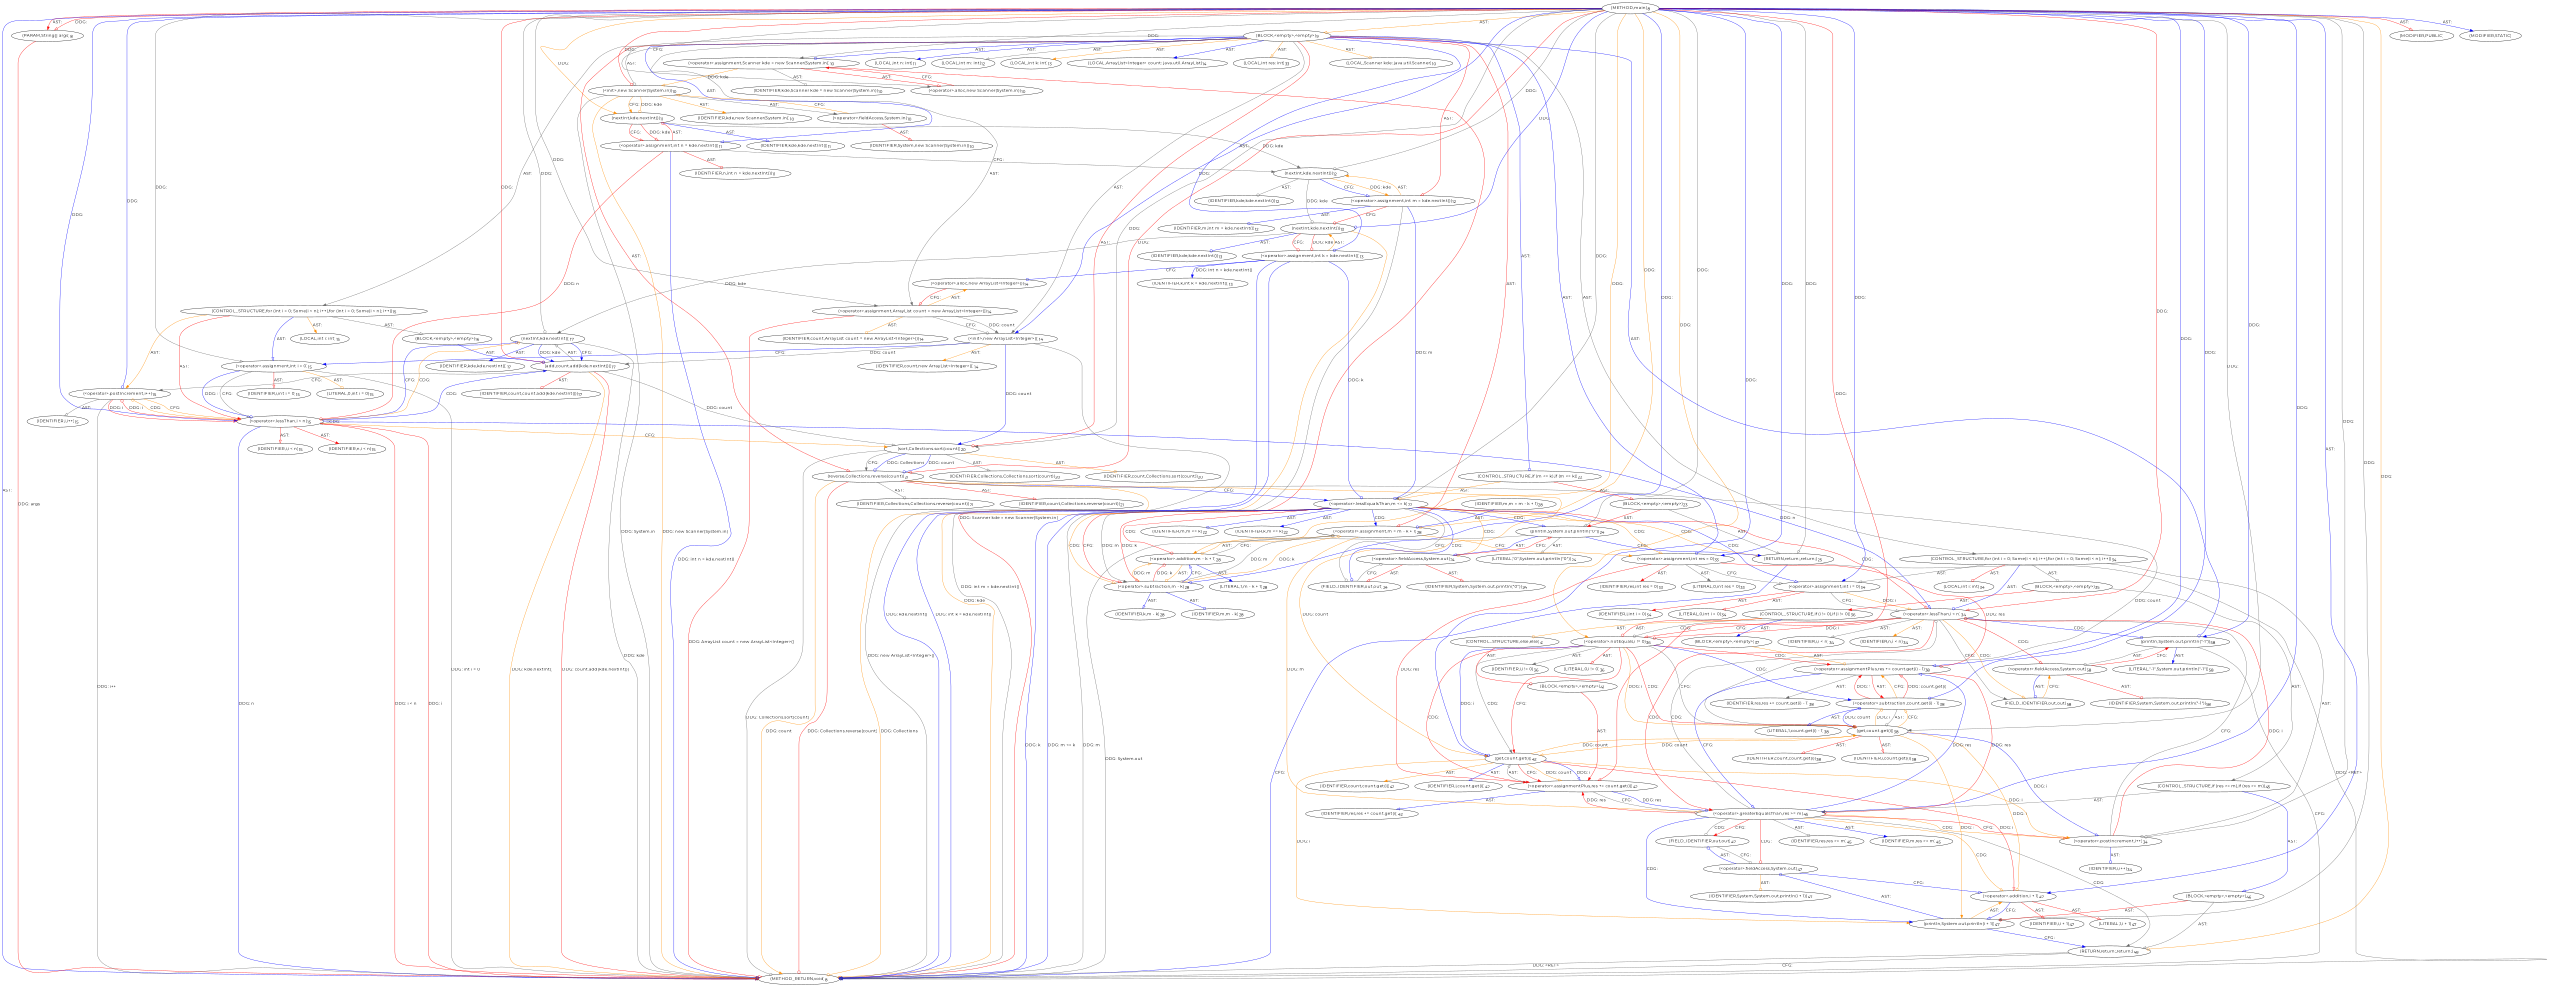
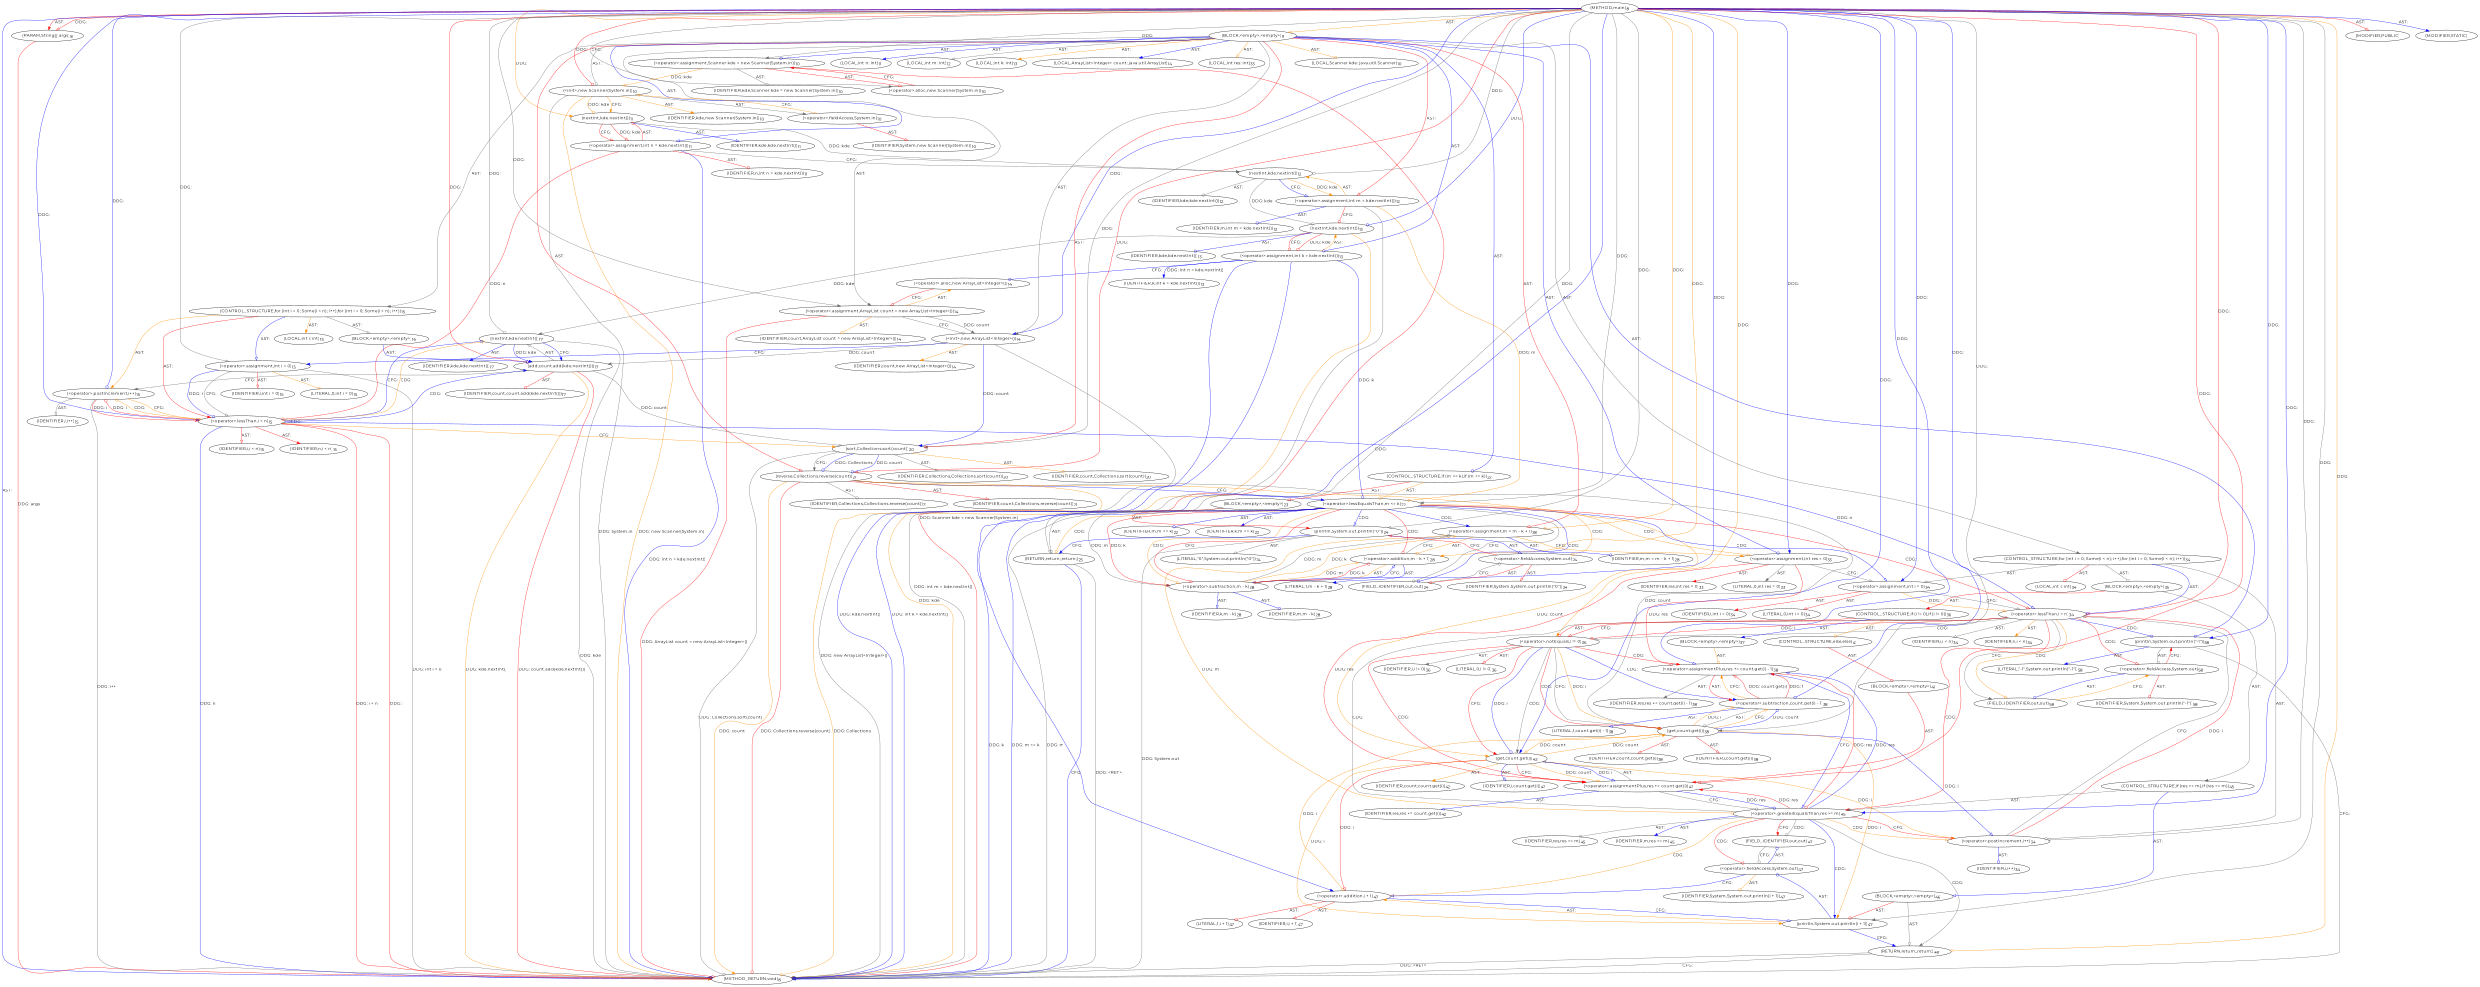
edge "(<operator>.assignment,int m = kde.nextInt())" -> "(<operator>.lessEqualsThan,m <= k)": color blue -> darkorange
edge "(METHOD,main)" -> "(<operator>.addition,i + 1)": label "AST: " -> "DDG: "
edge "(IDENTIFIER,m,m = m - k + 1)" -> "(<operator>.assignment,m = m - k + 1)": reversed
